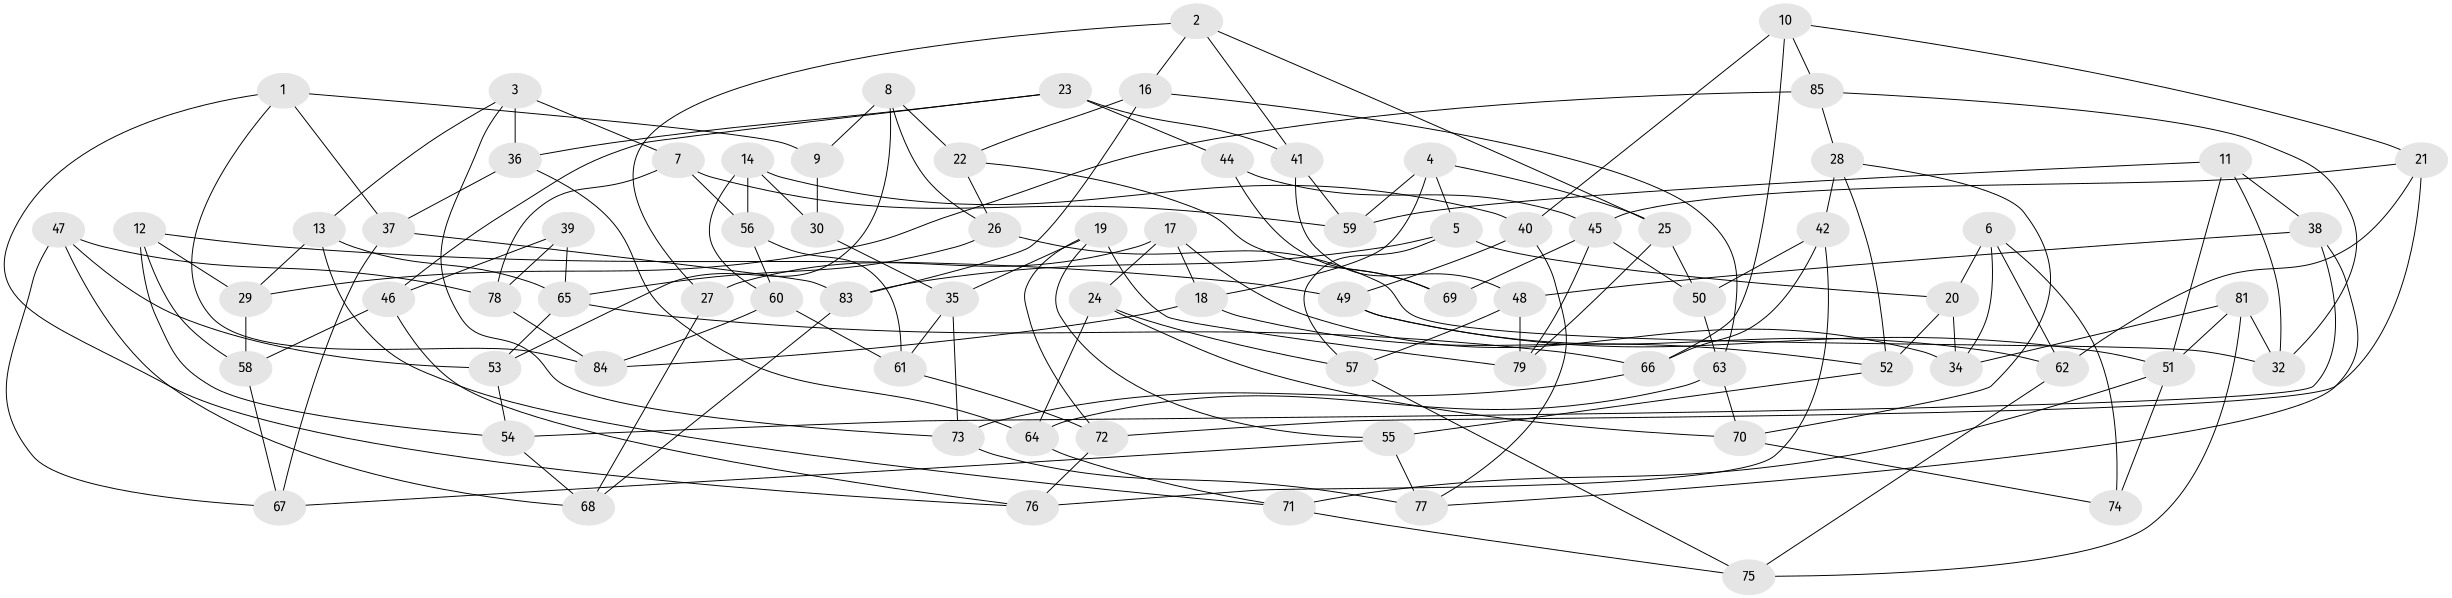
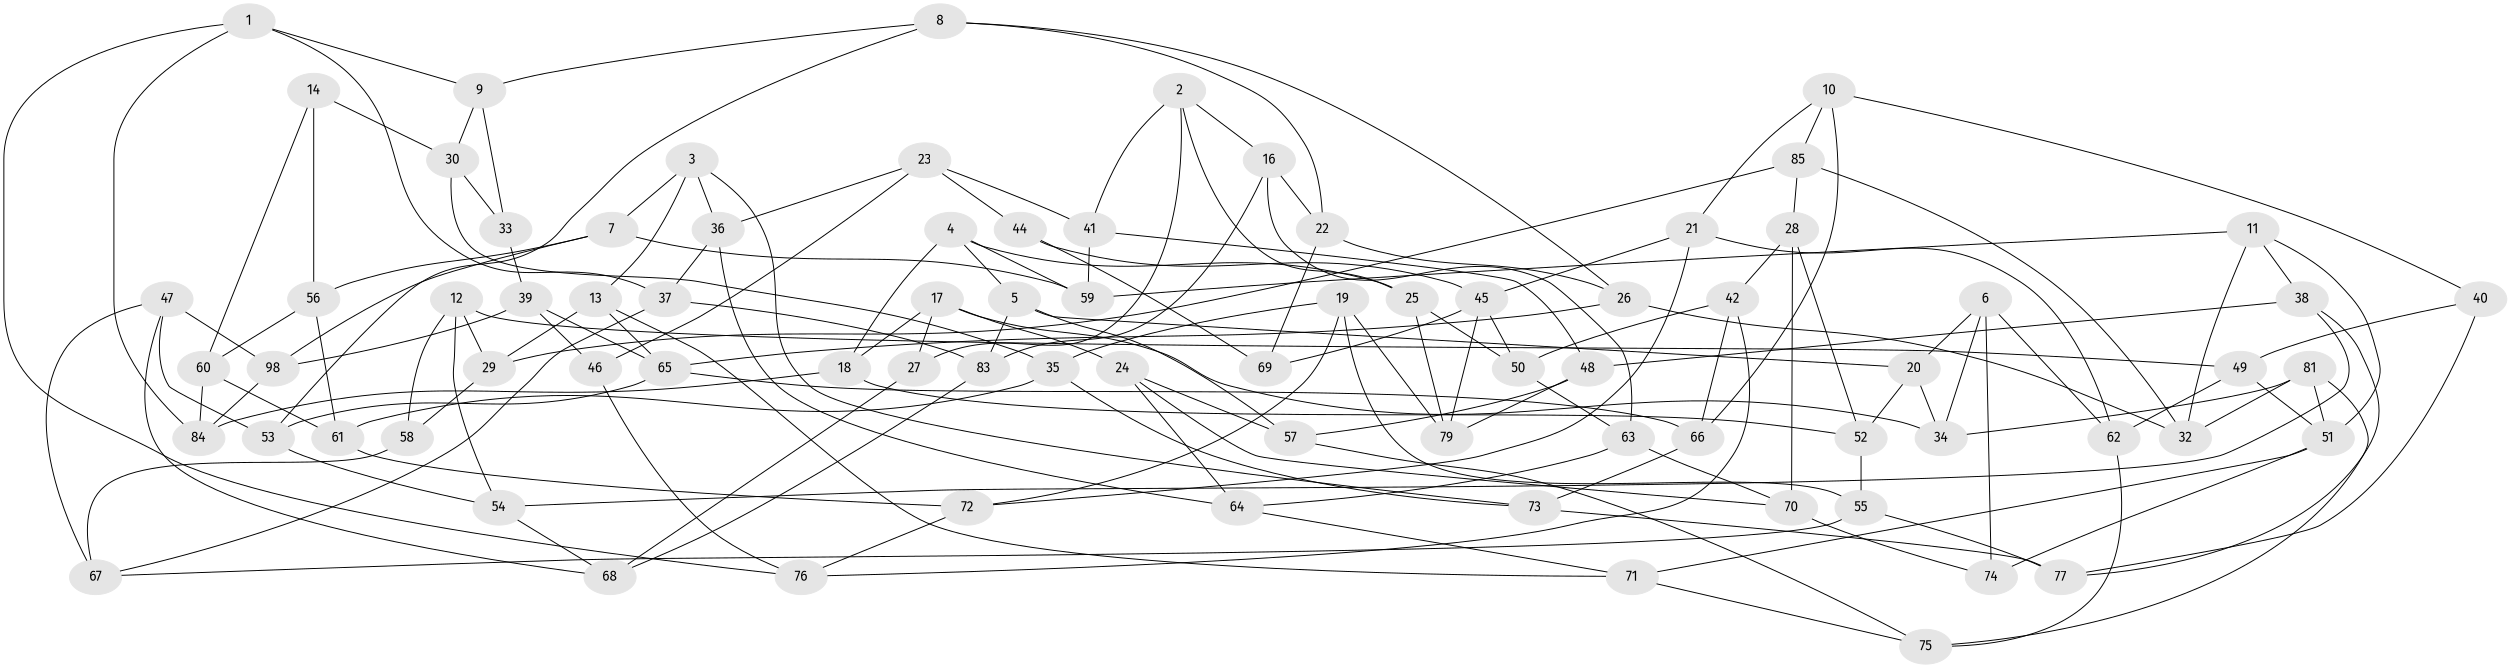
edge "14" -- "40": removed
node "33": added
node "78": label "78" -> "98"
edge "46" -- "58": removed
